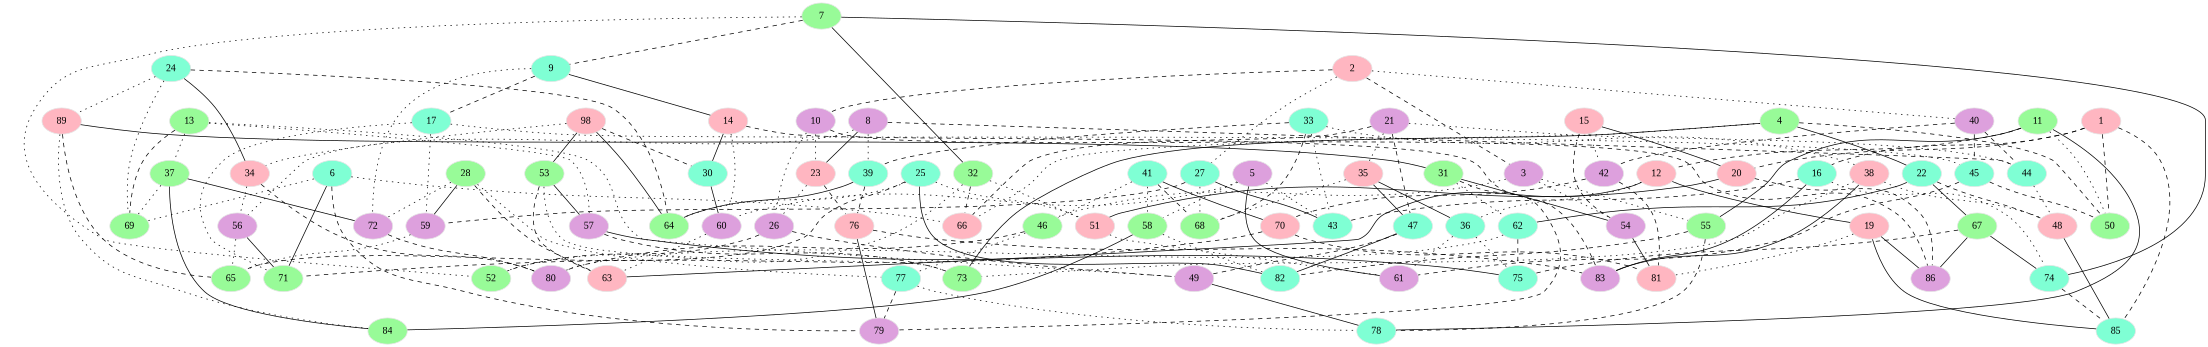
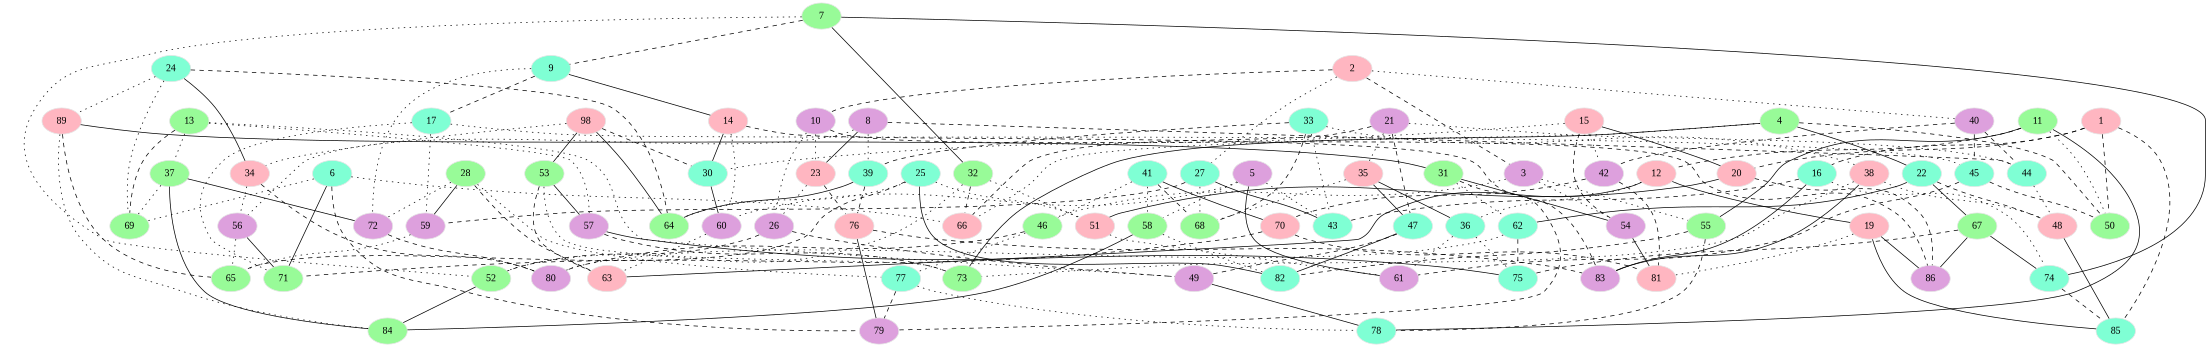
edge "15" -- "30": added
edge "52" -- "84": added
